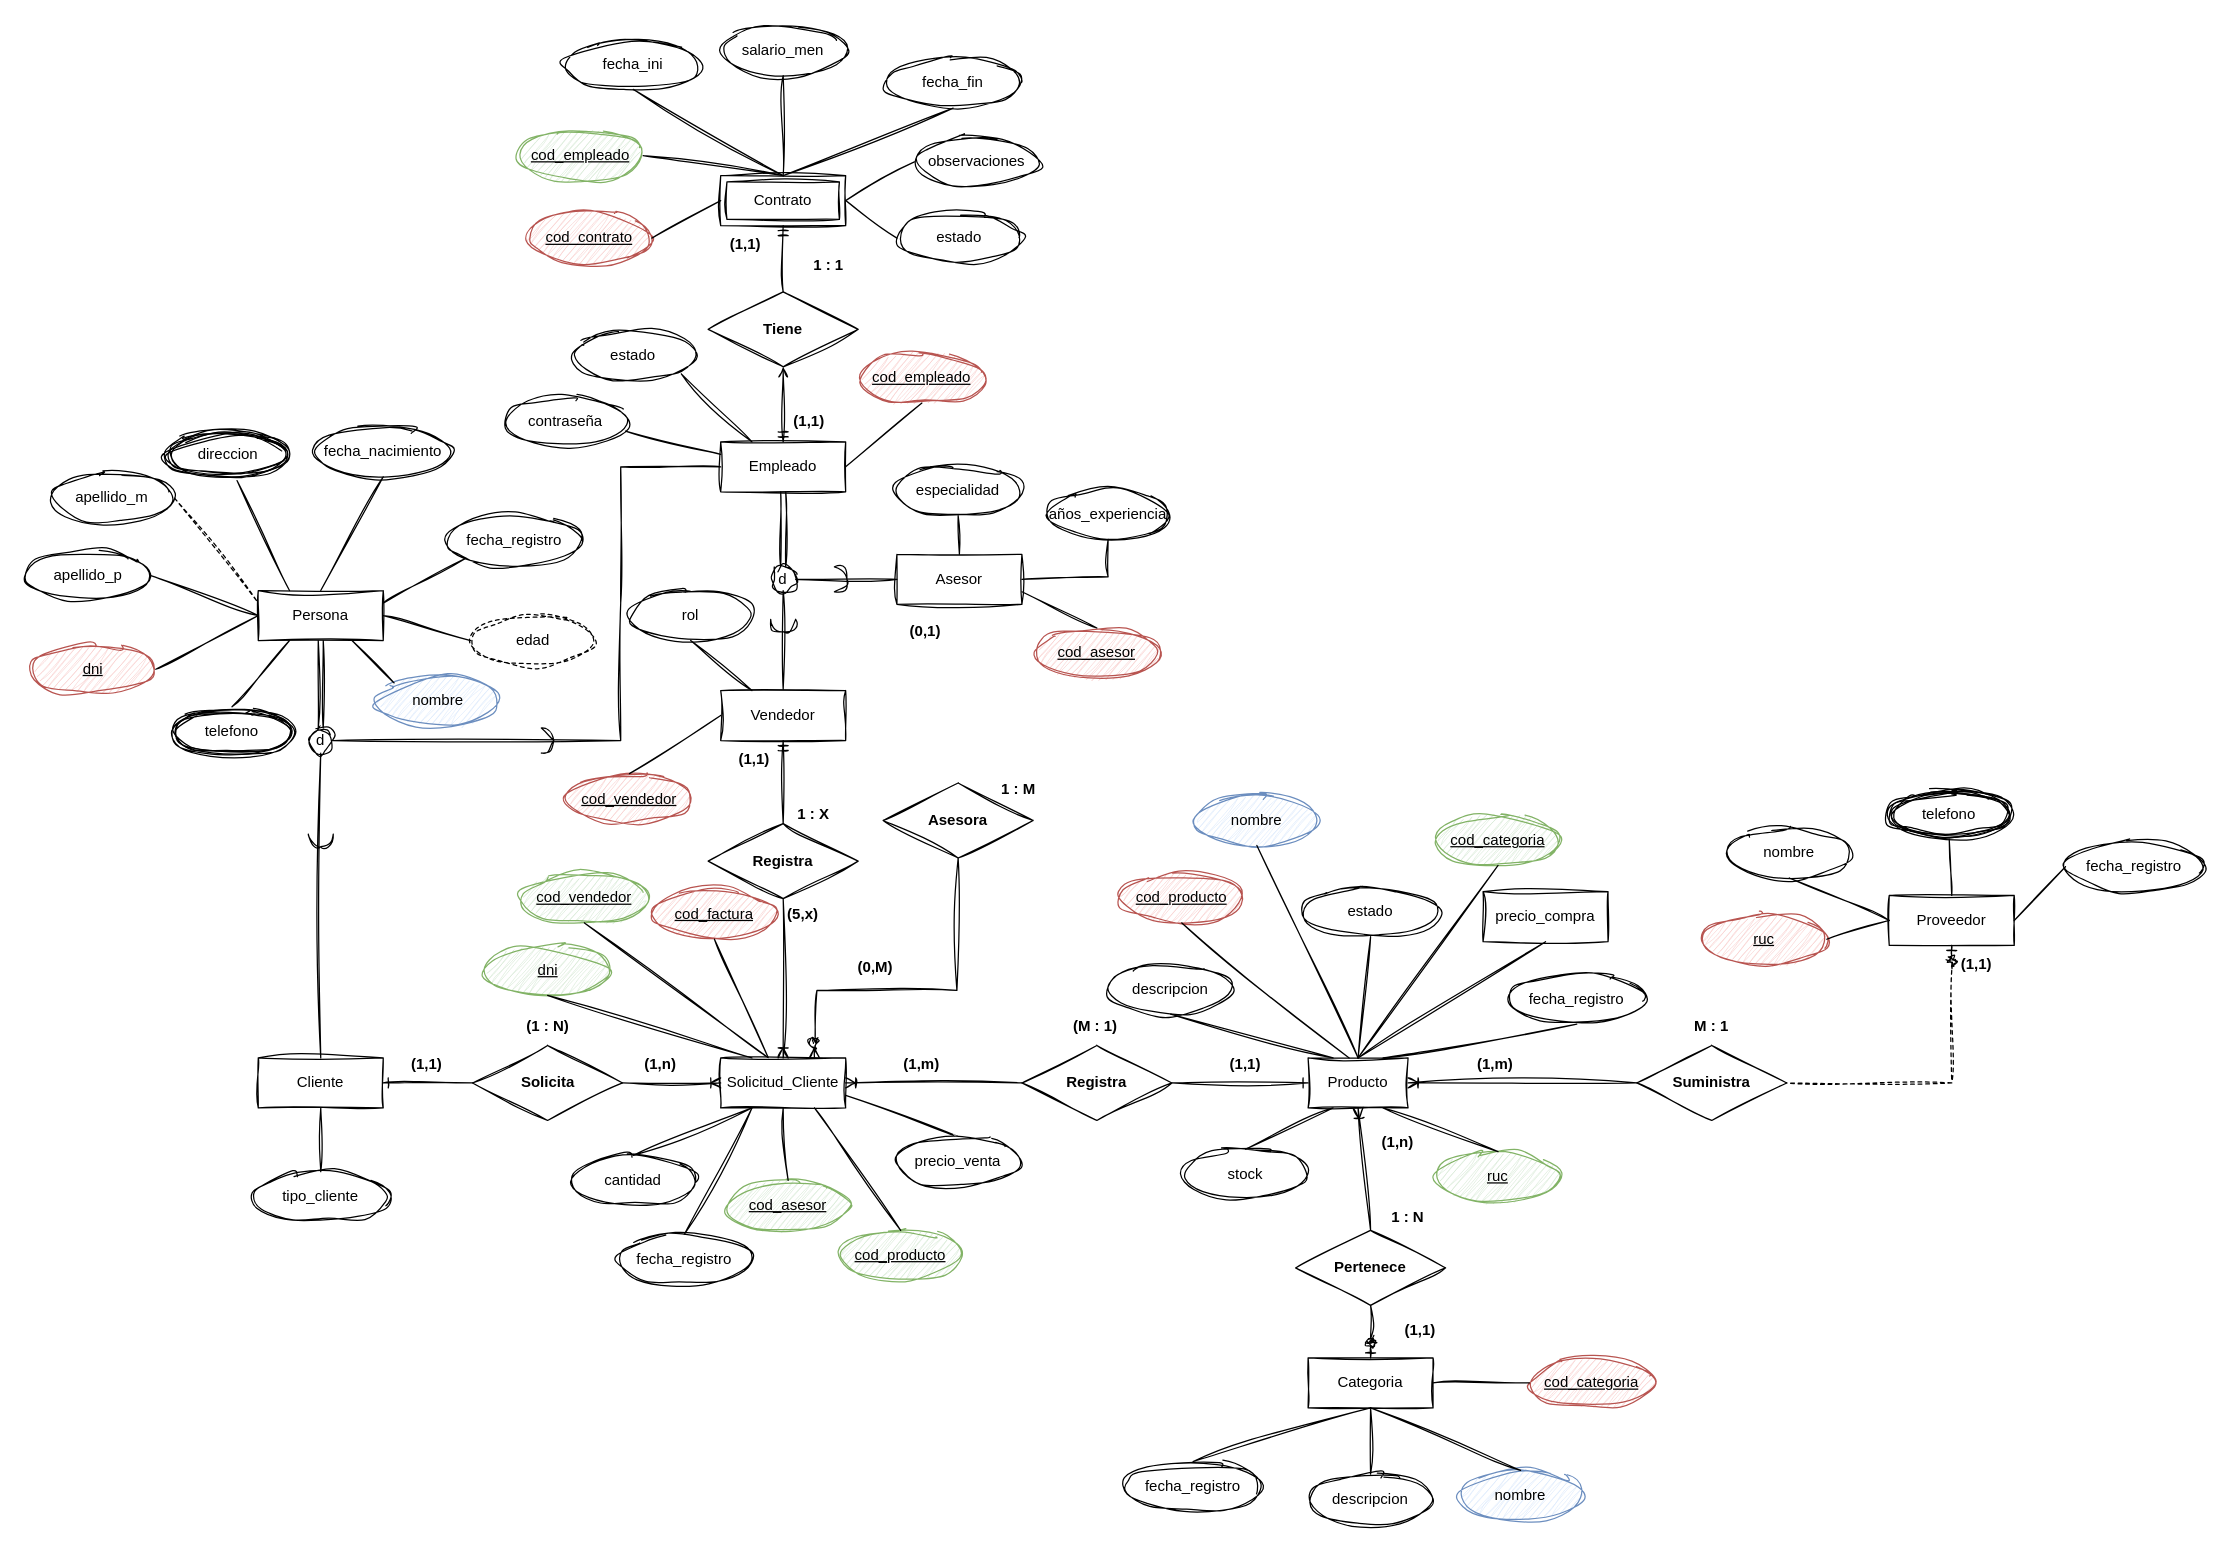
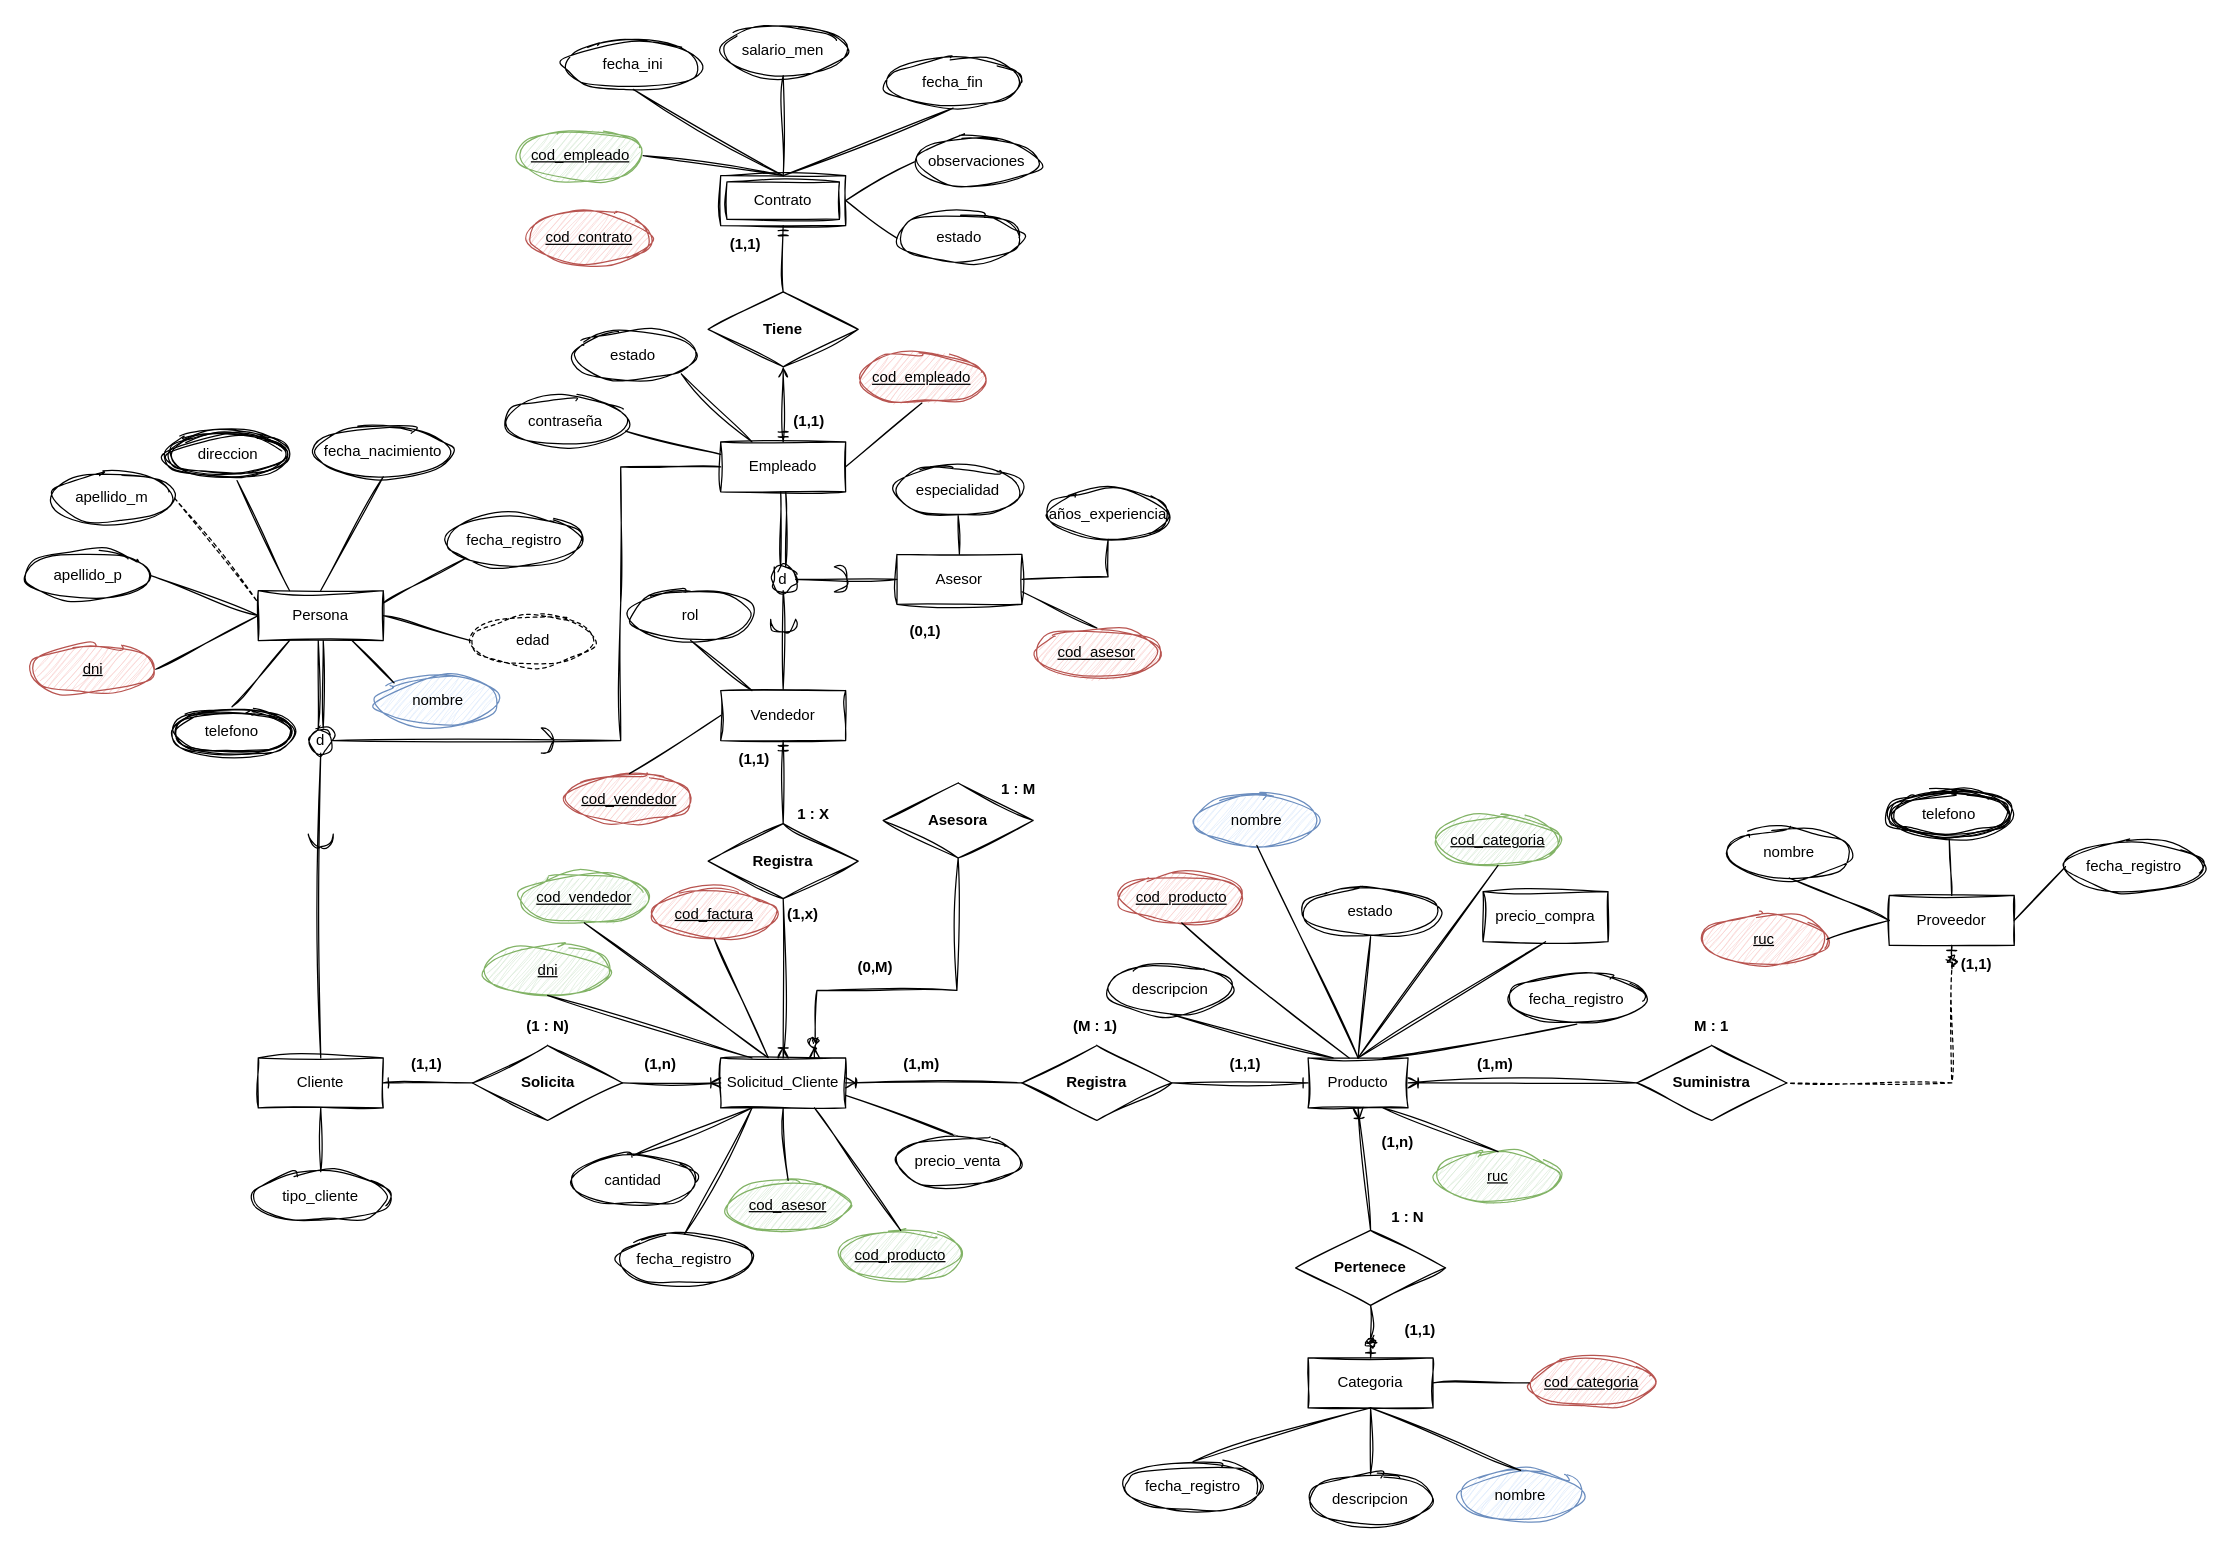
edge "Contrato" -- "cod_contrato": removed
node "1 : 1": removed
node "(5,x)": label "(5,x)" -> "(1,x)"
edge "Producto" -- "stock": removed
node "stock": removed
